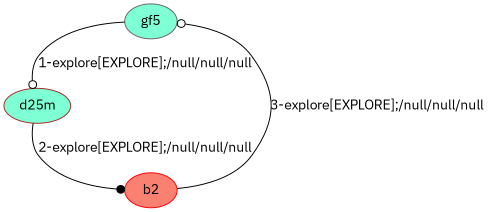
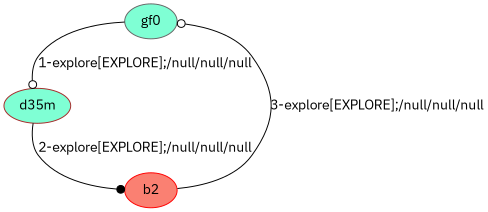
node "gf5": label "gf5" -> "gf0"
node "d25m": label "d25m" -> "d35m"
